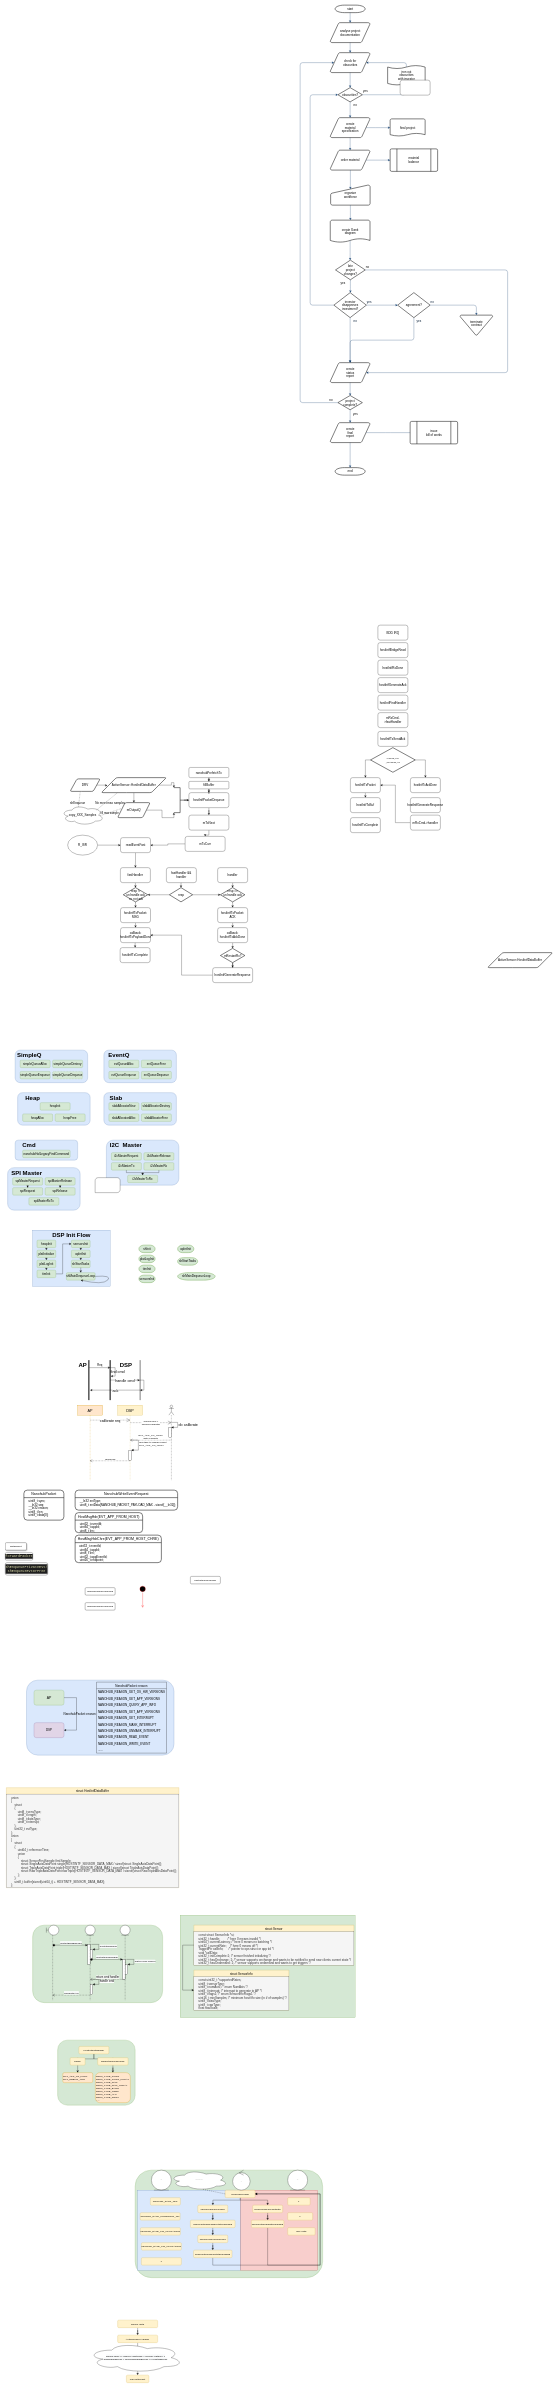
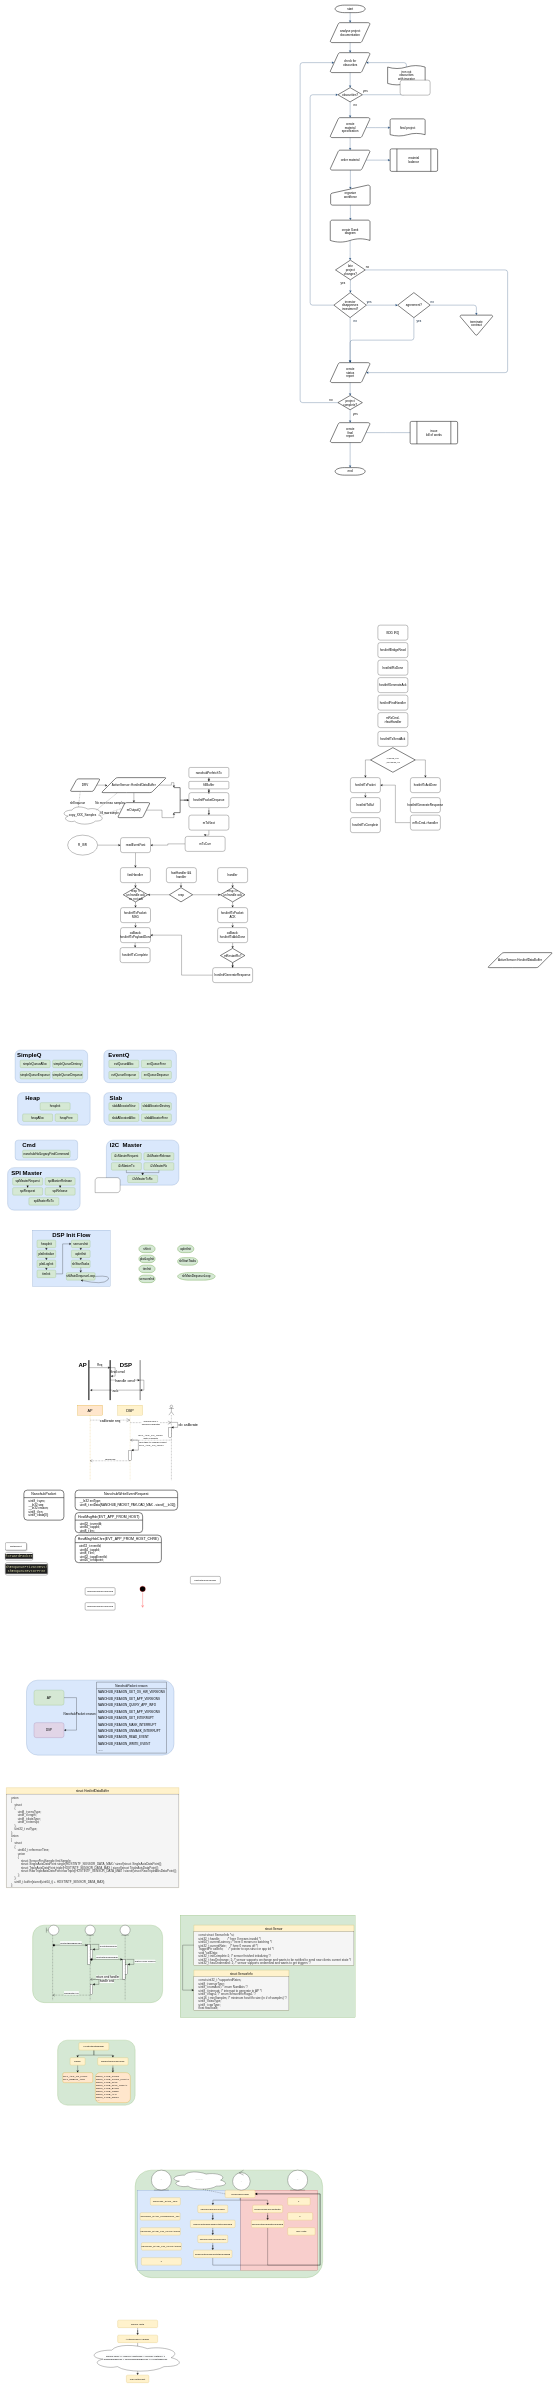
node "simpleQueueDequeue": style dashed -> solid
node "heapFree": size 30x8 -> 23x8
node "HostIntfDataBuffer": moved (94, 2050) -> (94, 2046)
